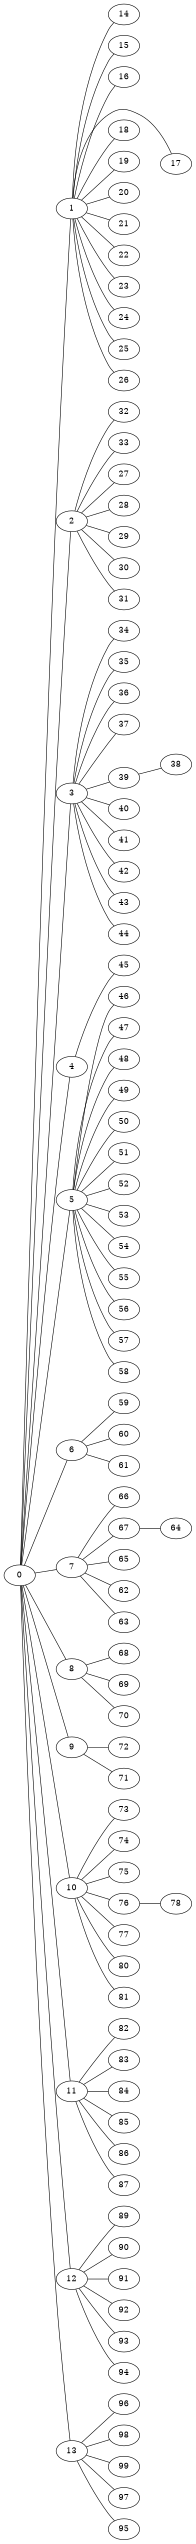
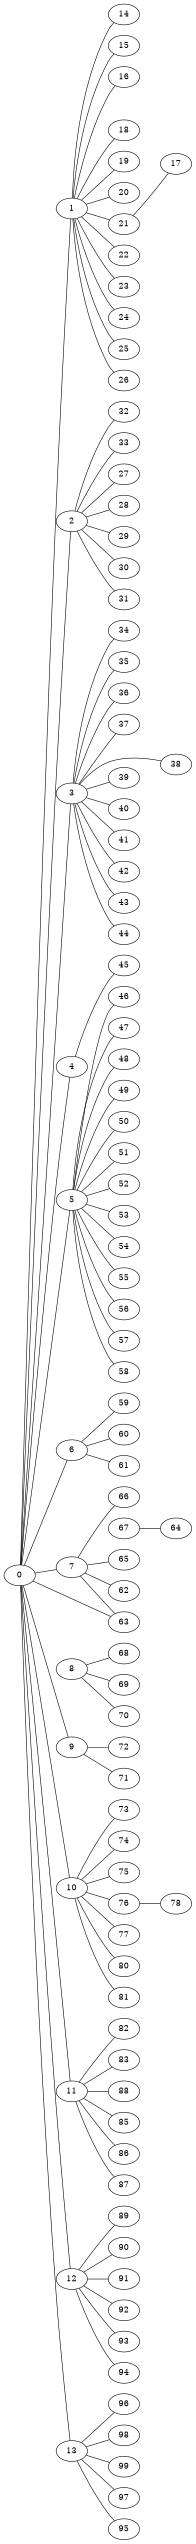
edge "17" -- "1": now "17" -- "21"
edge "38" -- "39": now "38" -- "3"
edge "67" -- "7": removed
edge "0" -- "8": now "0" -- "63"
node "84": label "84" -> "88"
